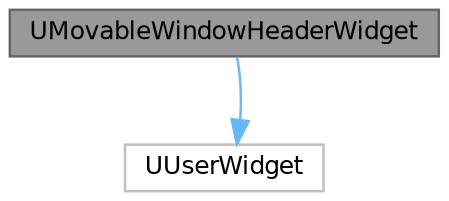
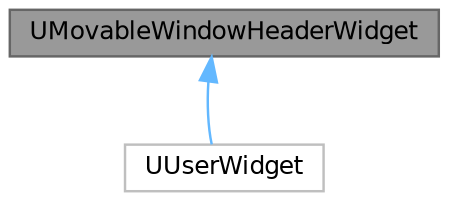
edge "UMovableWindowHeaderWidget" -> "UUserWidget": reversed
